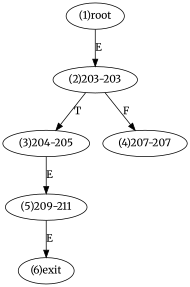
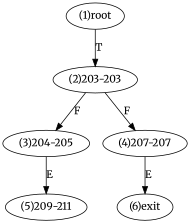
edge "(1)root" -> "(2)203-203": label "E" -> "T"
edge "(2)203-203" -> "(3)204-205": label "T" -> "F"
edge "(5)209-211" -> "(6)exit": now "(4)207-207" -> "(6)exit"
